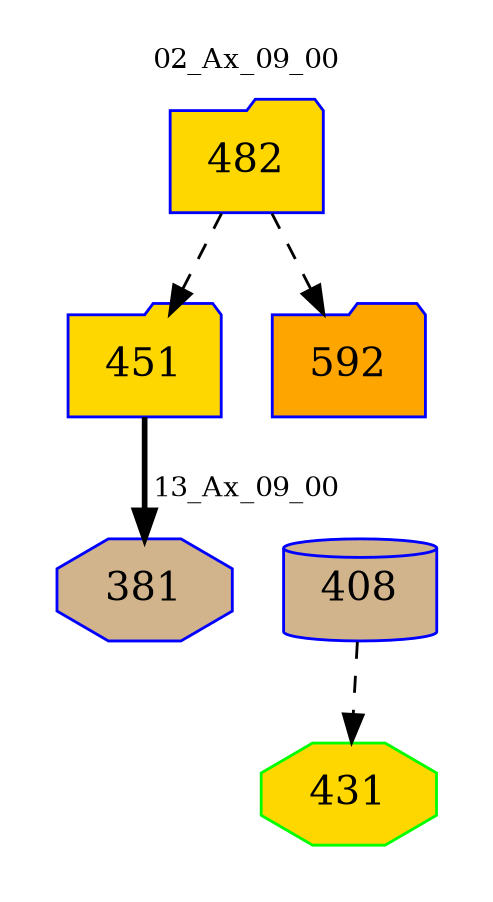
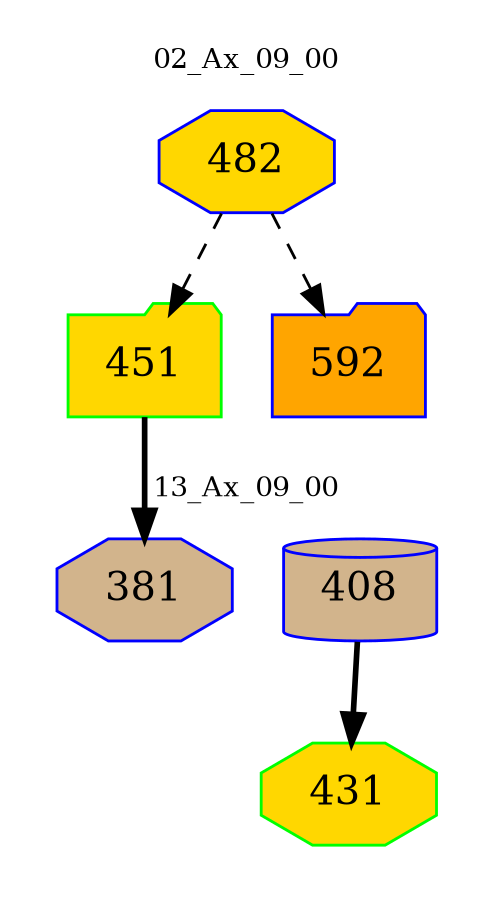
node "482": shape folder -> octagon
node "451": color blue -> green
edge "408" -> "431": style dashed -> bold
